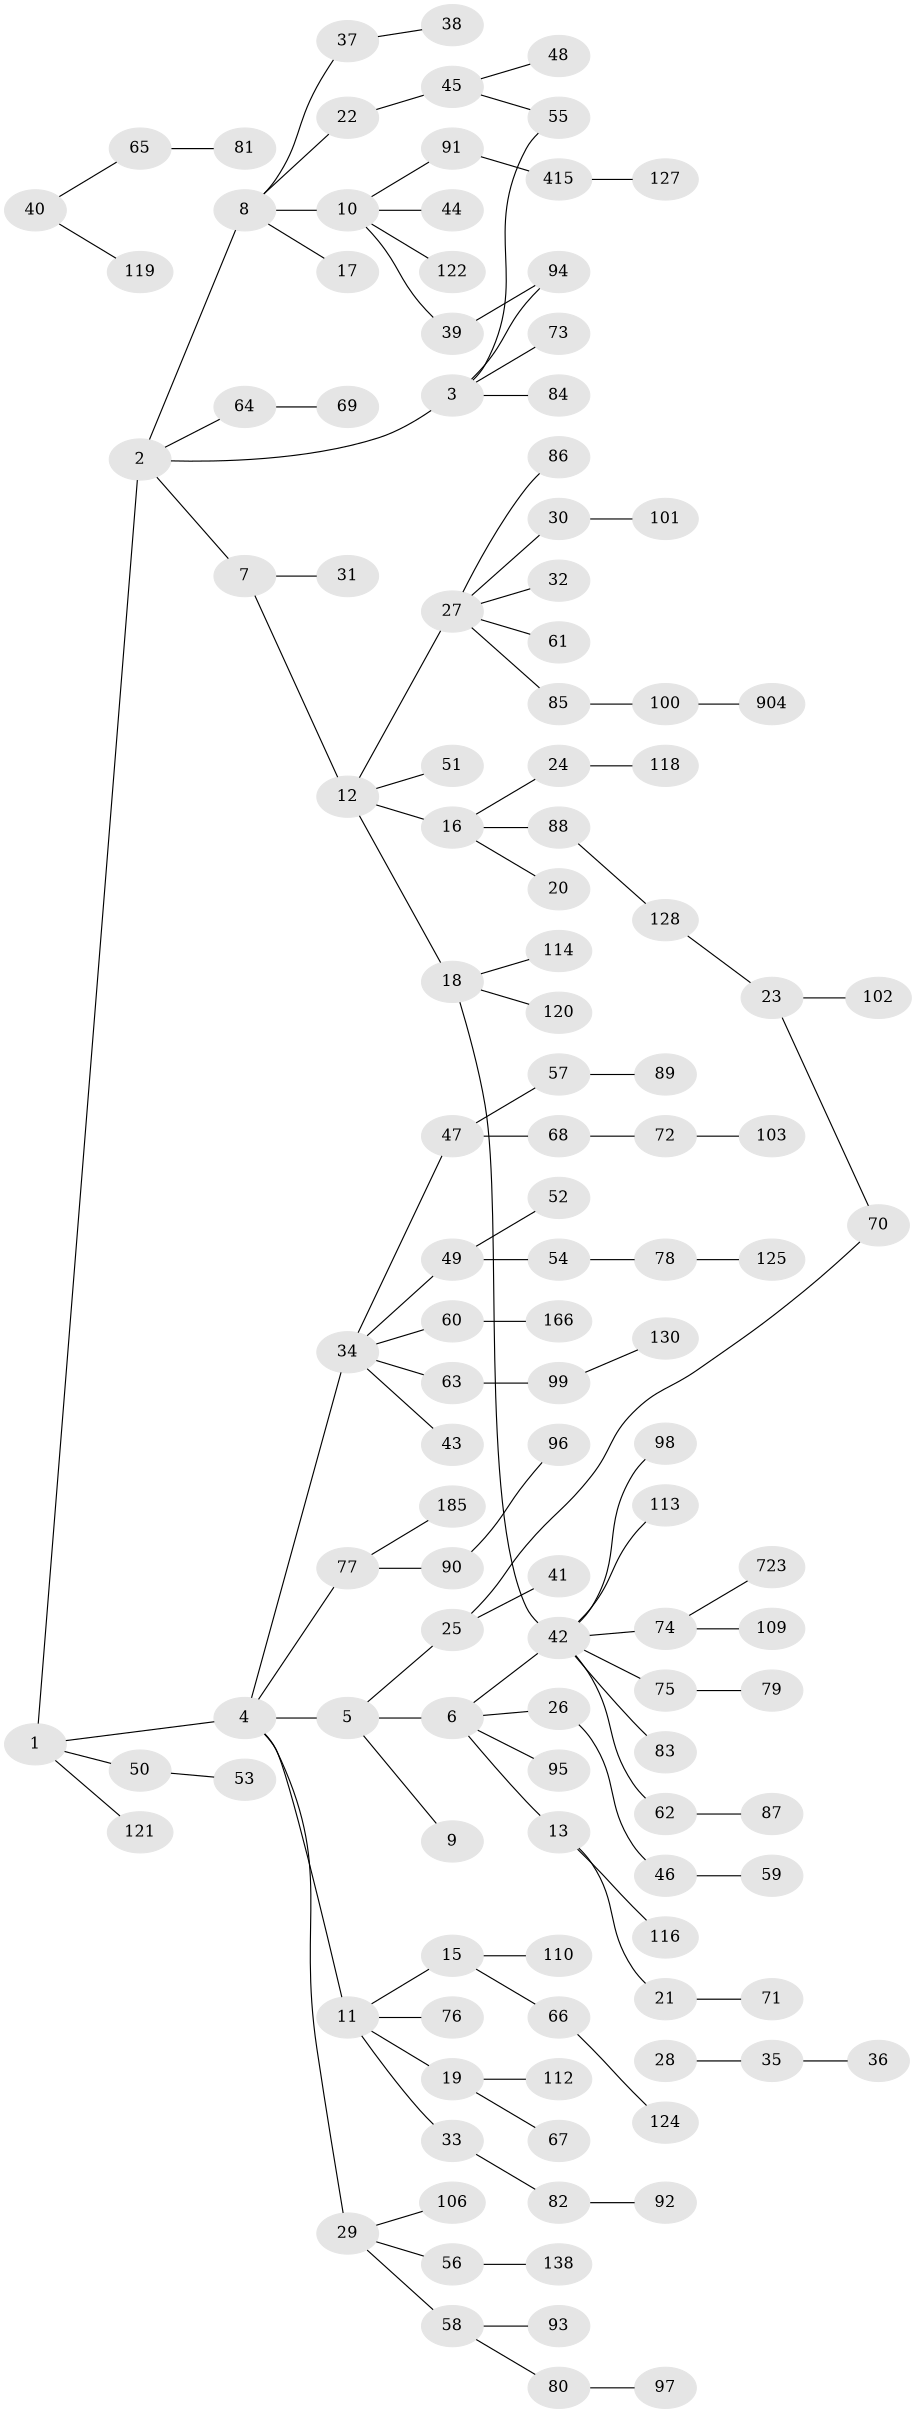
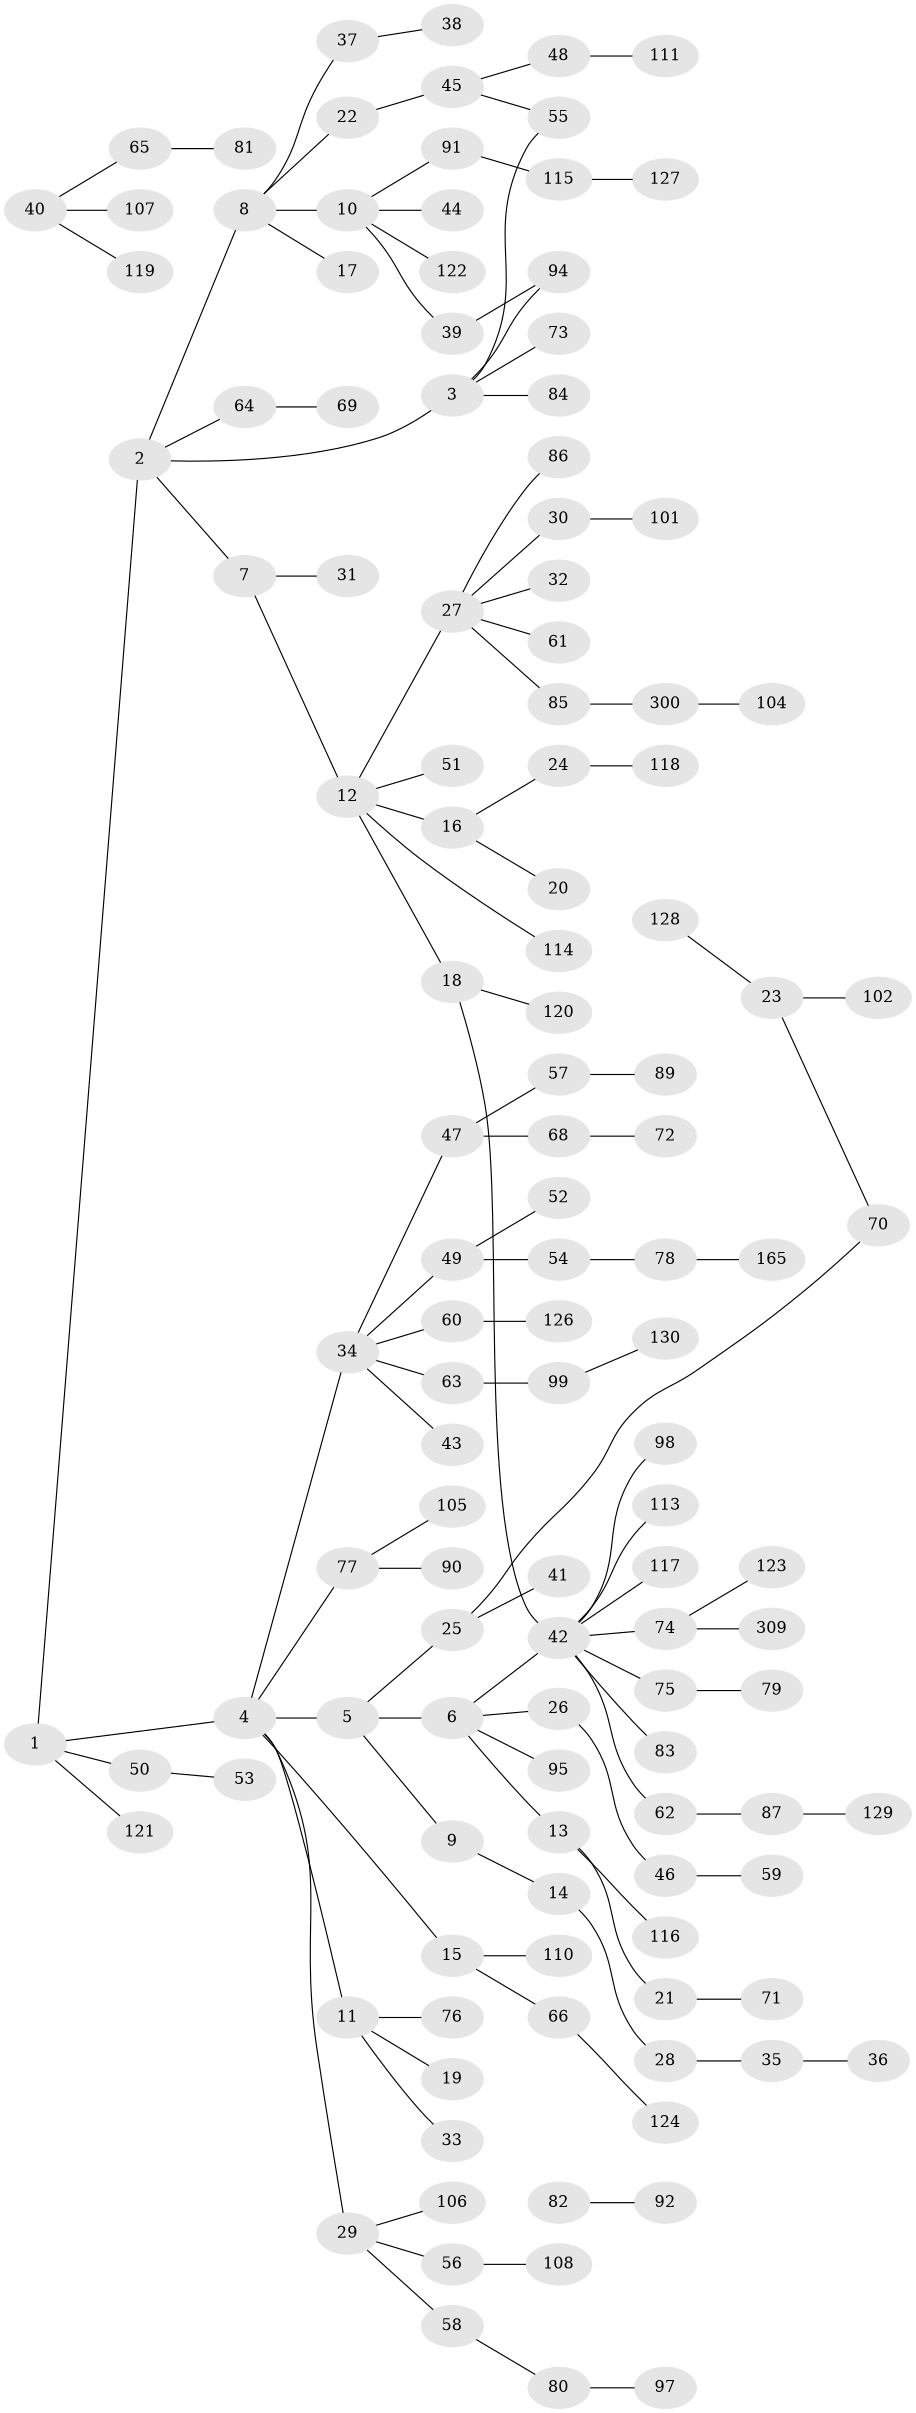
node "111": added
node "415": label "415" -> "115"
node "107": added
node "100": label "100" -> "300"
node "904": label "904" -> "104"
node "88": removed
edge "114" -- "18": now "114" -- "12"
node "103": removed
node "125": label "125" -> "165"
node "166": label "166" -> "126"
node "96": removed
node "185": label "185" -> "105"
node "117": added
node "723": label "723" -> "123"
node "109": label "109" -> "309"
node "129": added
node "14": added
edge "15" -- "11": now "15" -- "4"
node "112": removed
node "67": removed
edge "33" -- "82": removed
node "138": label "138" -> "108"
node "93": removed
